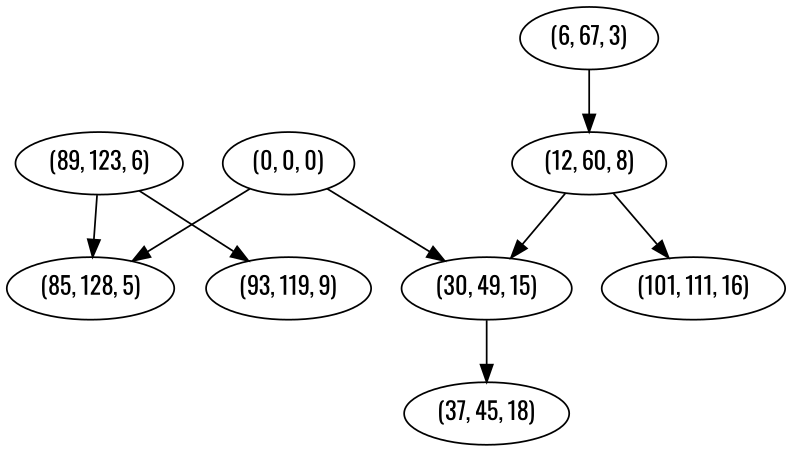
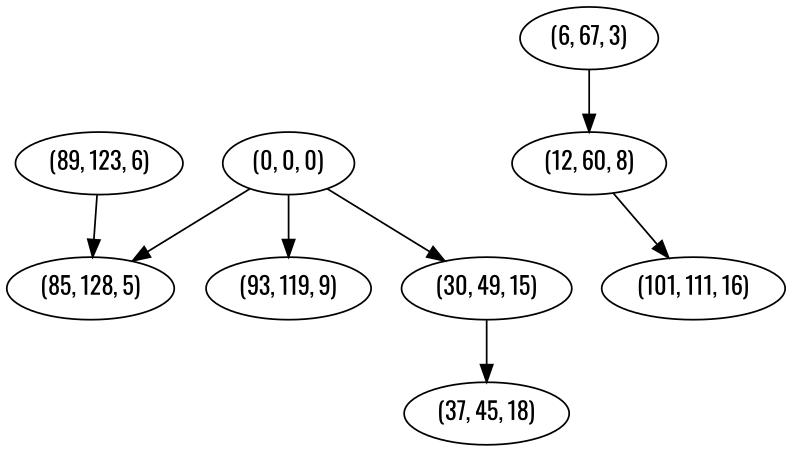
edge "(89, 123, 6)" -> "(93, 119, 9)": now "(0, 0, 0)" -> "(93, 119, 9)"
edge "(12, 60, 8)" -> "(30, 49, 15)": removed
